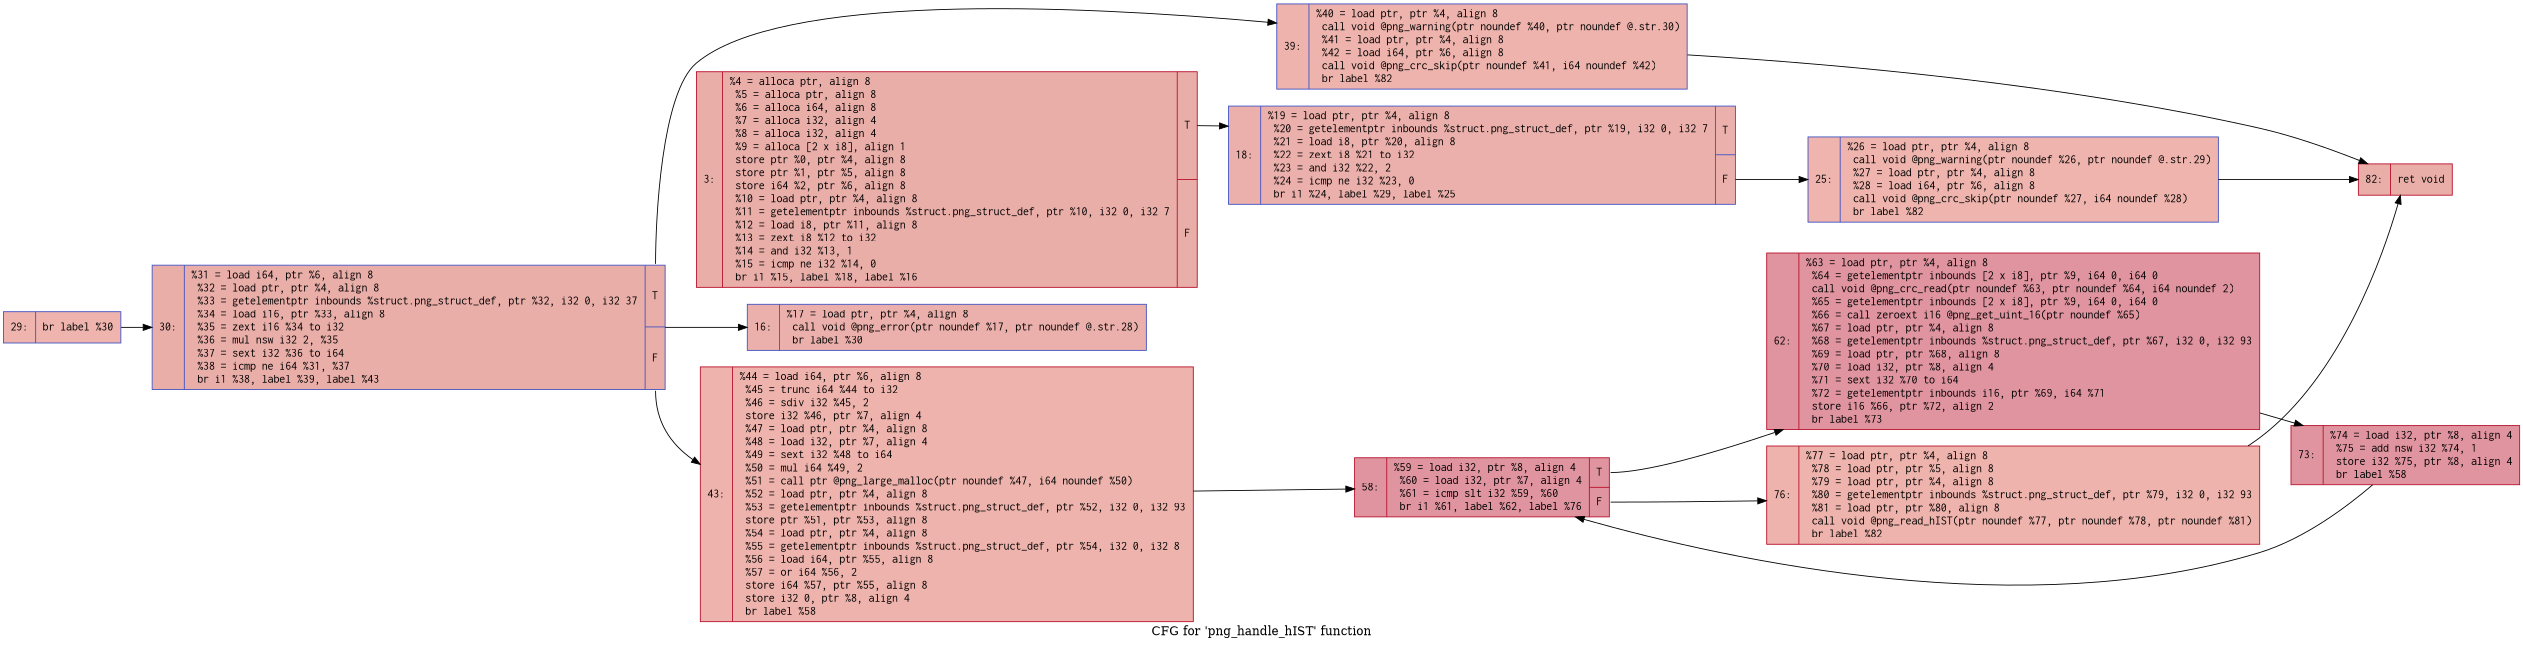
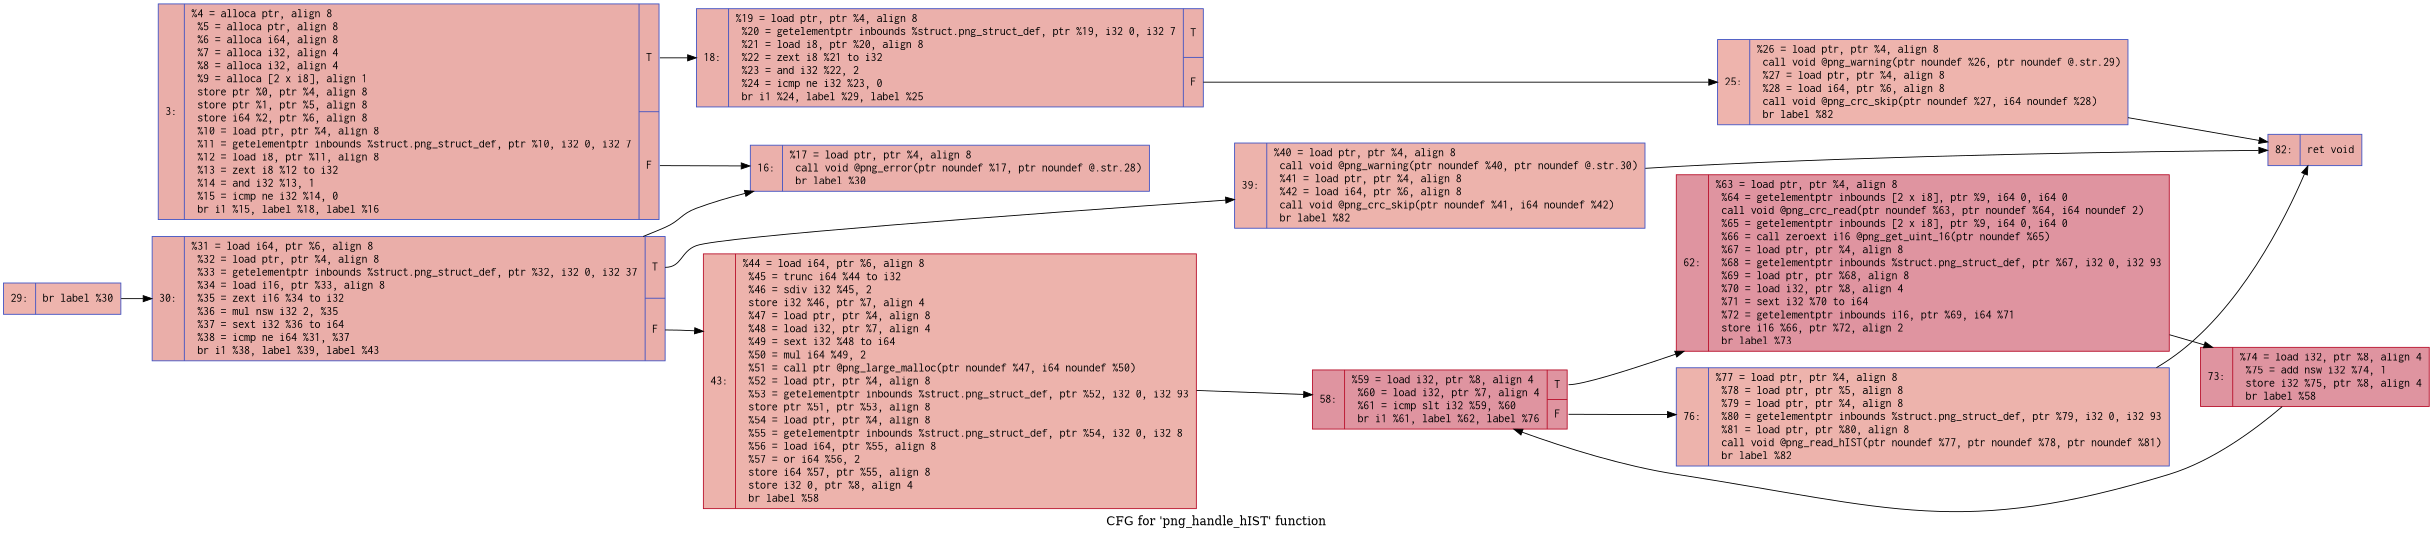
edge "3:" -> "16:": added
node "3:": color #b70d28ff -> #3d50c3ff
node "82:": color #b70d28ff -> #3d50c3ff
node "76:": color #b70d28ff -> #3d50c3ff
